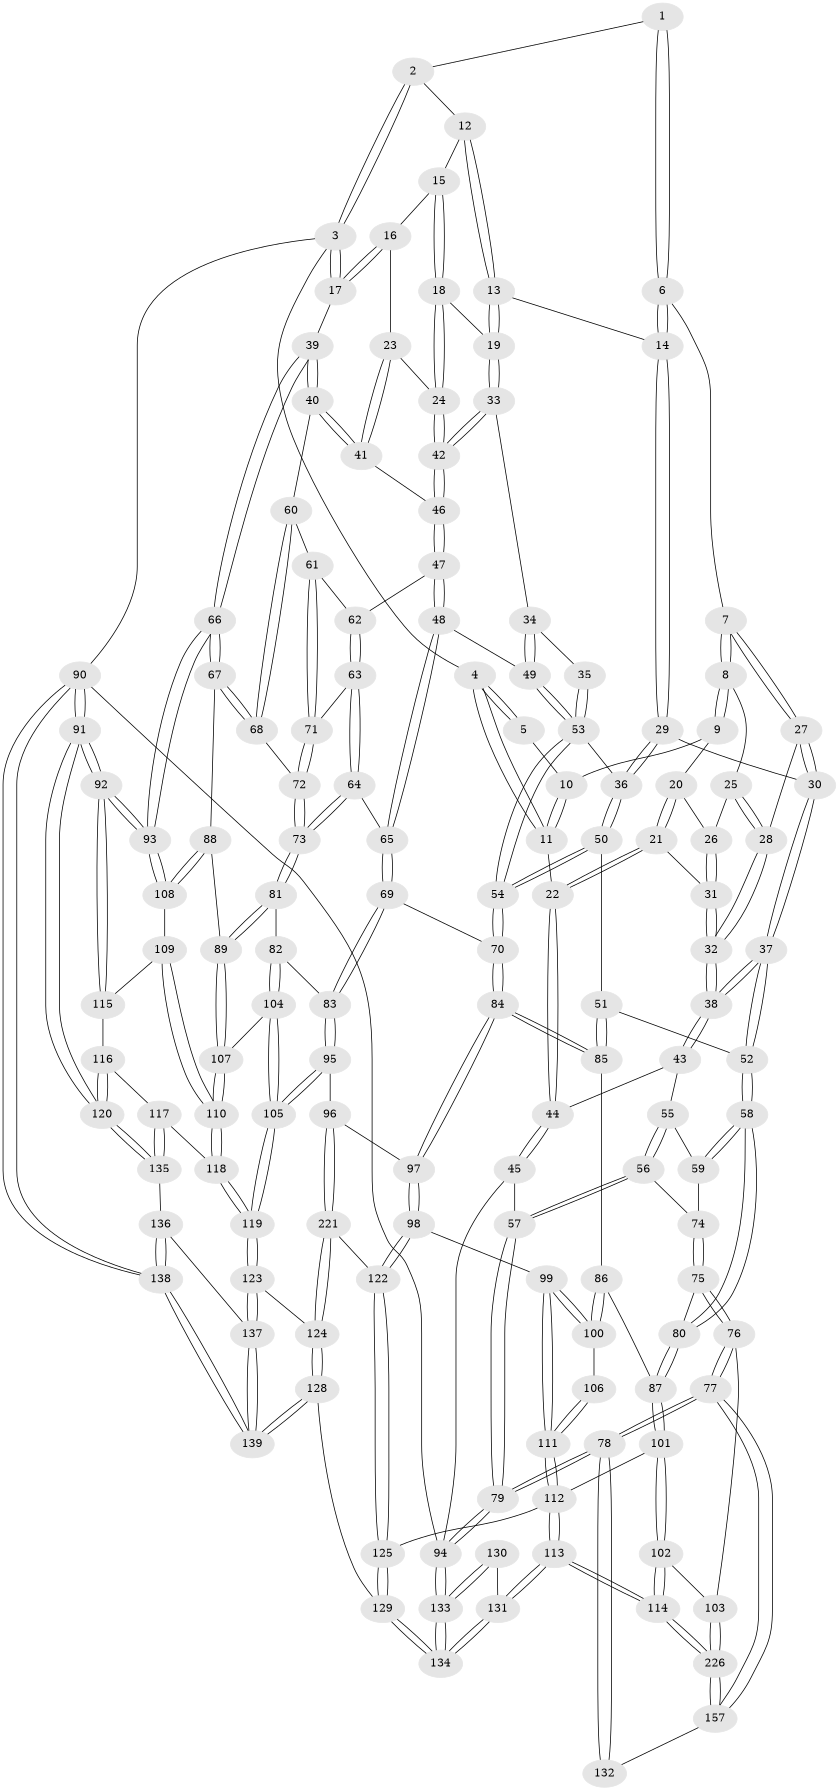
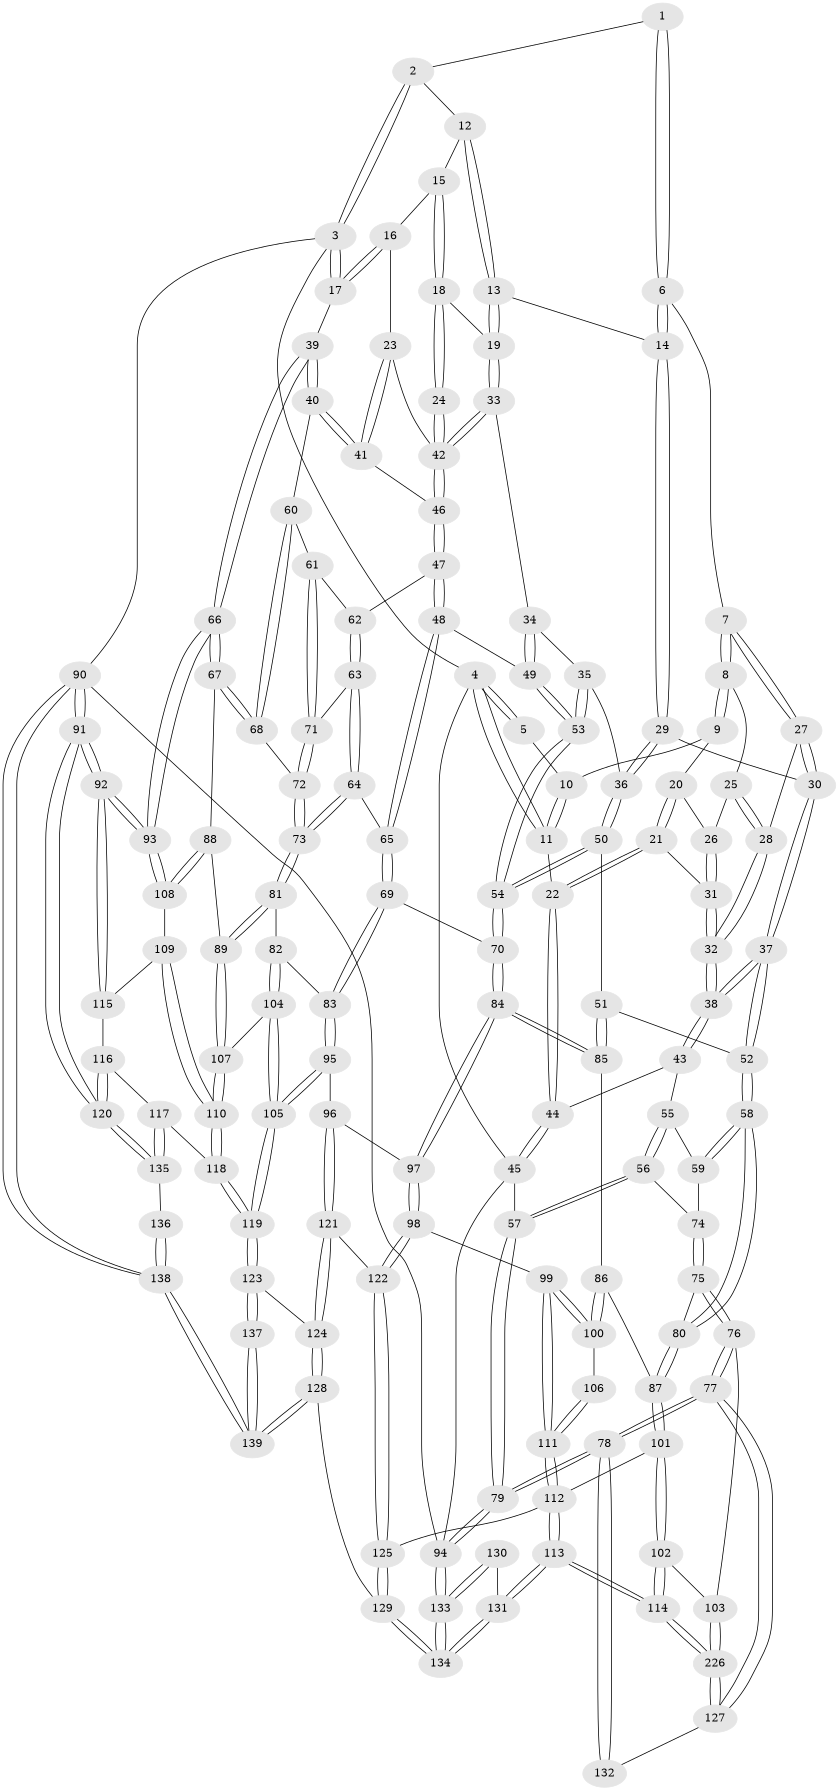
edge "23" -- "24": now "23" -- "42"
edge "53" -- "36": now "35" -- "36"
edge "4" -- "45": added
node "221": label "221" -> "121"
edge "136" -- "137": removed
node "157": label "157" -> "127"
